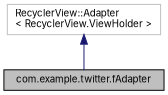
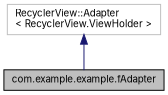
node "com.example.twitter.fAdapter": label "com.example.twitter.fAdapter" -> "com.example.example.fAdapter"
